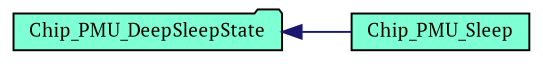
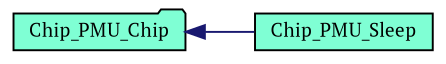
node "Chip_PMU_DeepSleepState": label "Chip_PMU_DeepSleepState" -> "Chip_PMU_Chip"
